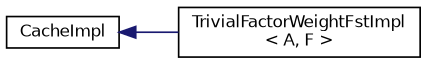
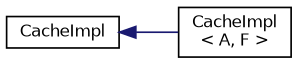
node "TrivialFactorWeightFstImpl < A, F >": label "TrivialFactorWeightFstImpl < A, F >" -> "CacheImpl < A, F >"
